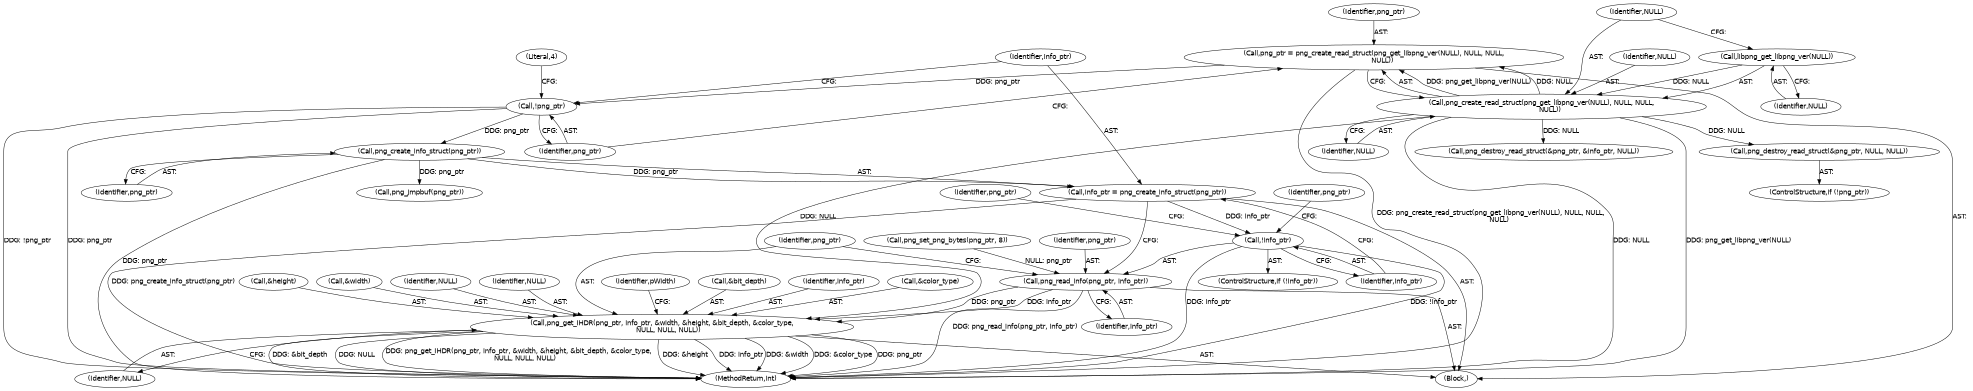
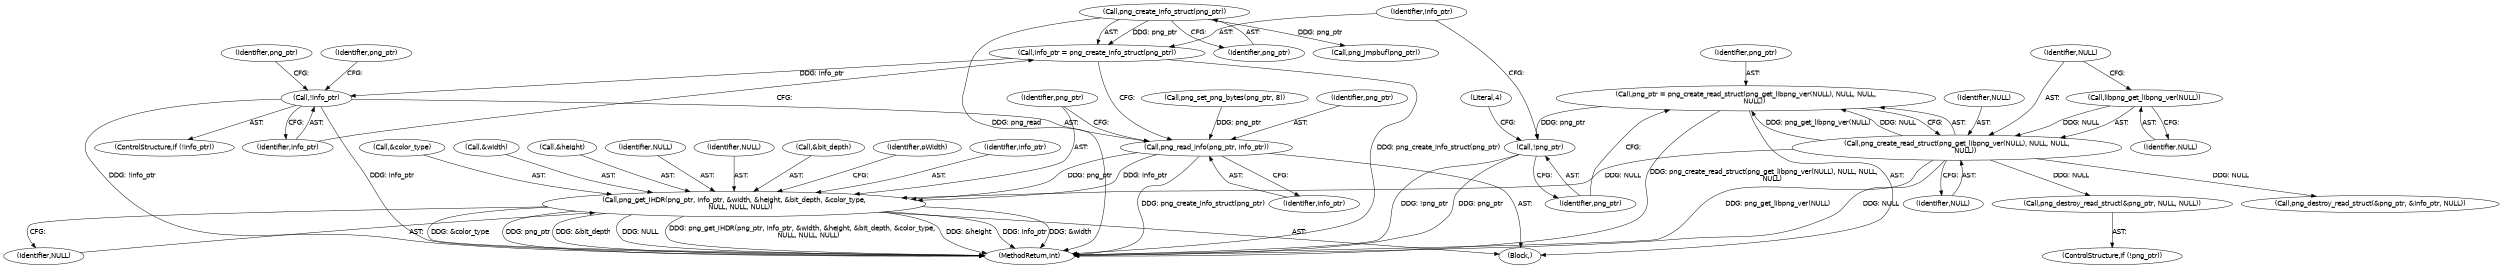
edge "(Call,!png_ptr)" -> "(Call,png_create_info_struct(png_ptr))": removed, label "DDG: png_ptr"
edge "(Call,info_ptr = png_create_info_struct(png_ptr))" -> "(Block,)": removed, label "AST:"
edge "(Call,png_create_info_struct(png_ptr))" -> "(MethodReturn,int)": label "DDG: png_ptr" -> "DDG: png_read"
edge "(Call,png_set_png_bytes(png_ptr, 8))" -> "(Call,png_read_info(png_ptr, info_ptr))": label "NULL: png_ptr" -> "DDG: png_ptr"
edge "(Call,png_read_info(png_ptr, info_ptr))" -> "(MethodReturn,int)": label "DDG: png_read_info(png_ptr, info_ptr)" -> "DDG: png_create_info_struct(png_ptr)"
